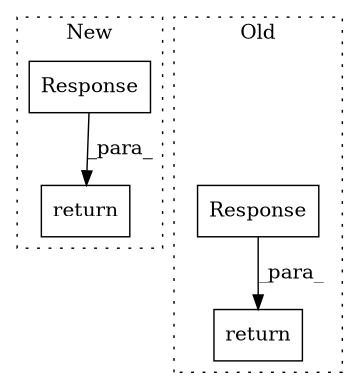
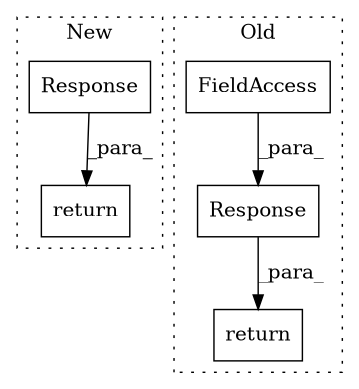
node "FieldAccess": added
